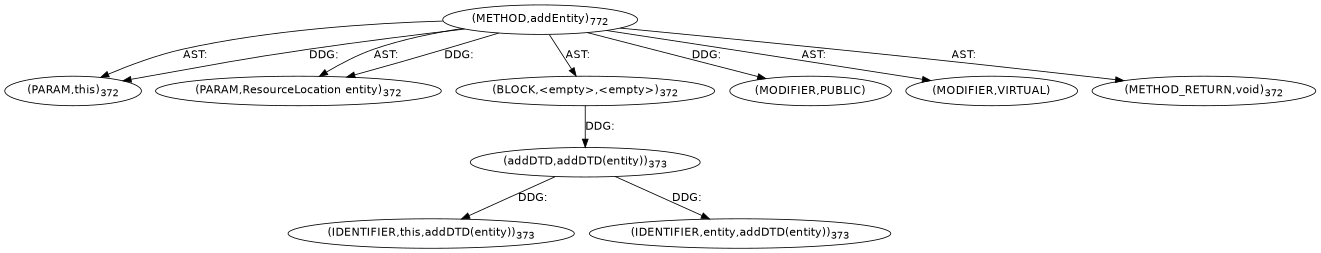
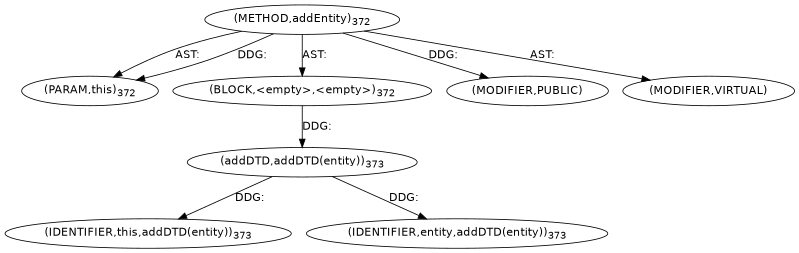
node "(METHOD,addEntity)": text "772" -> "372"
node "(PARAM,ResourceLocation entity)": removed
node "(METHOD_RETURN,void)": removed
